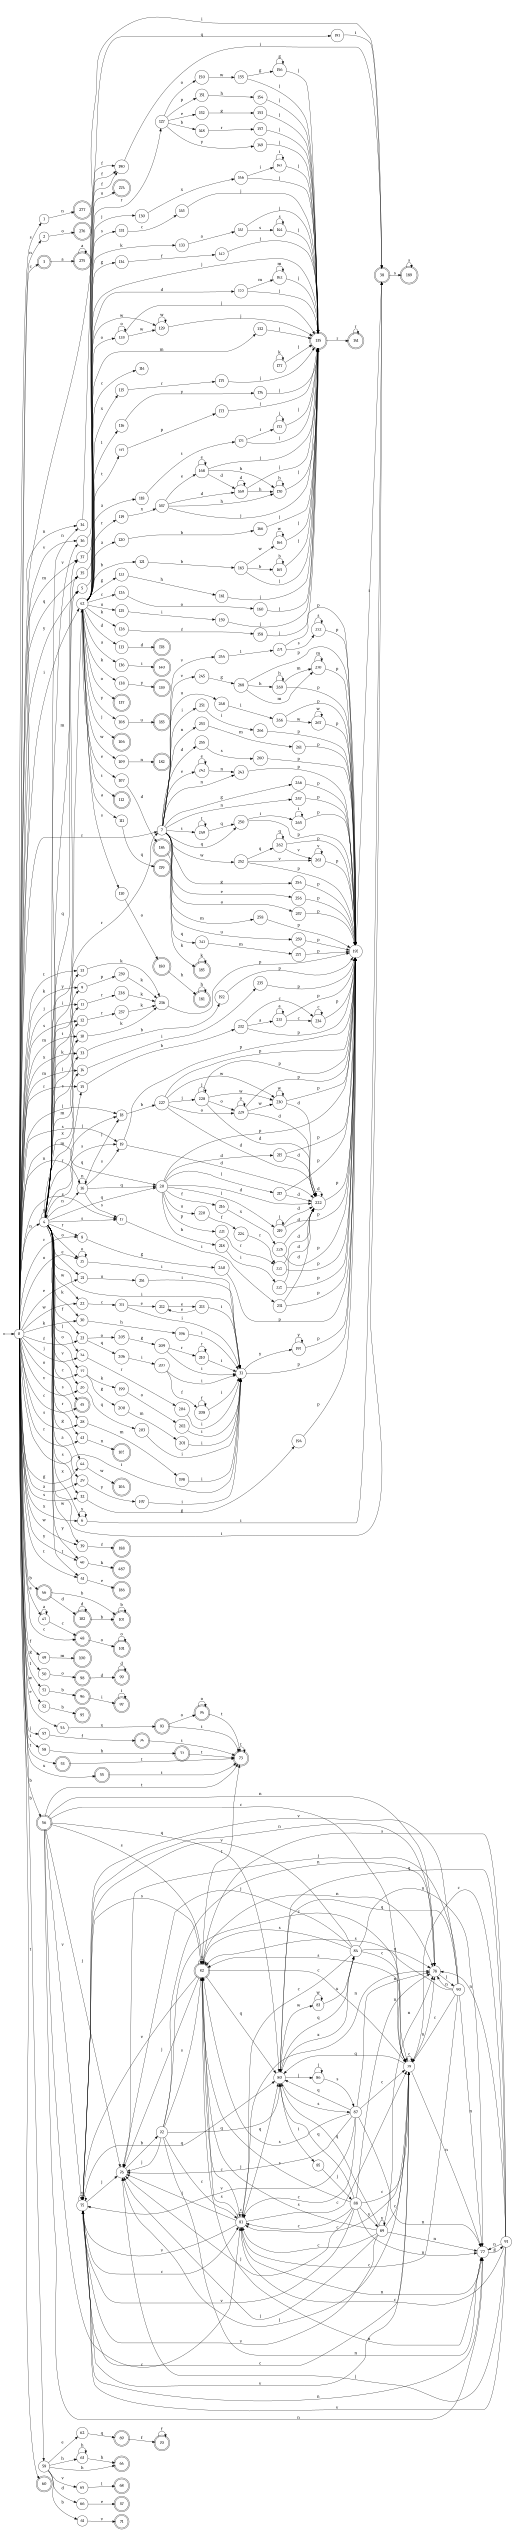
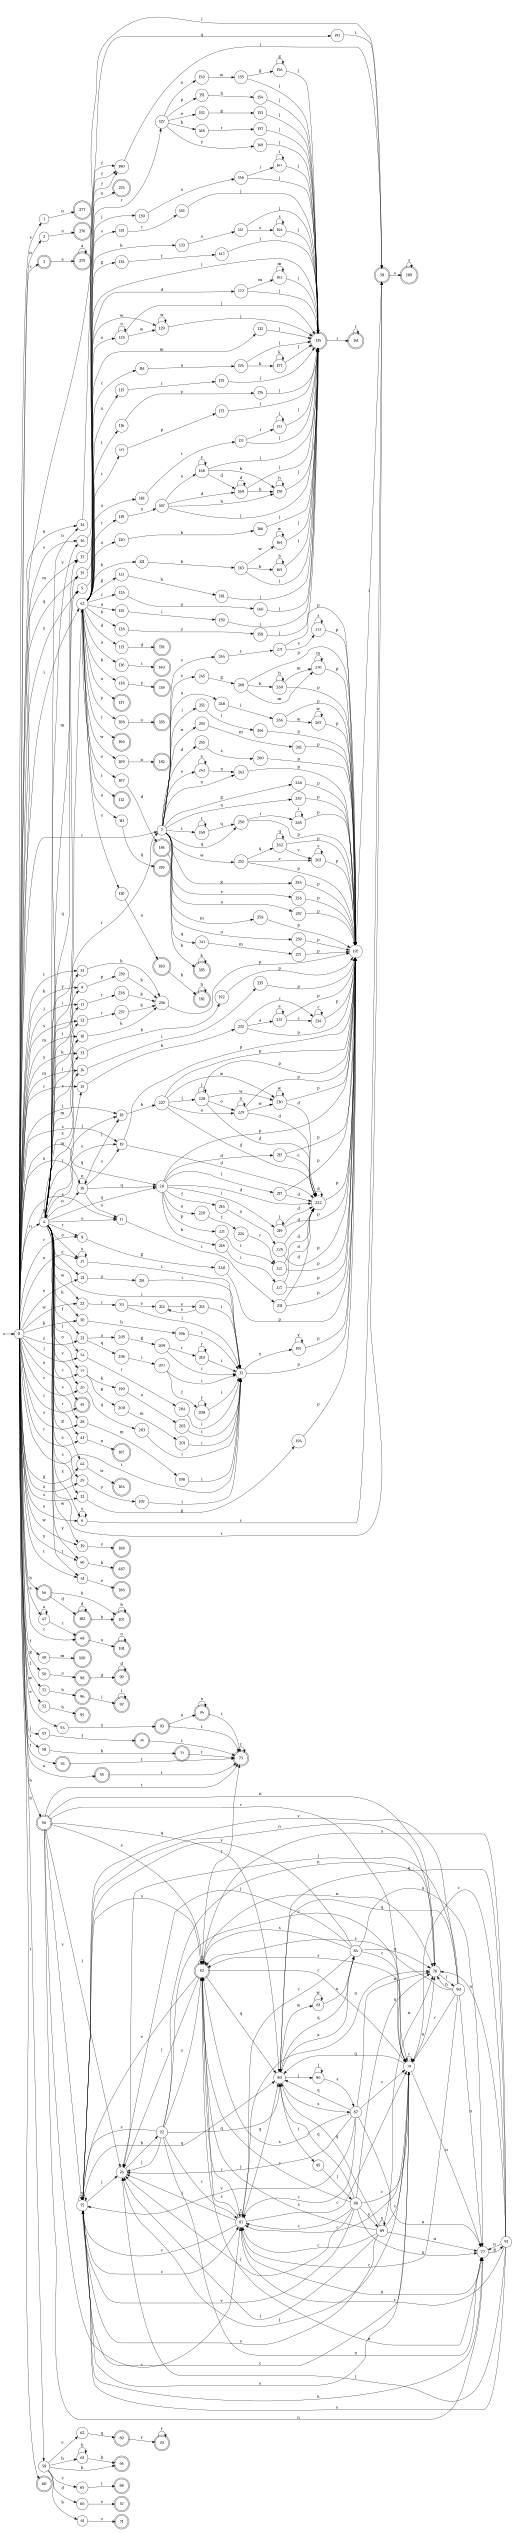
node "176": added
edge "215" -> "222": label "d" -> "e"
edge "92" -> "75": added, label "v"
